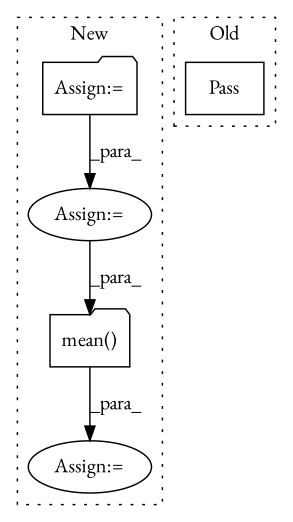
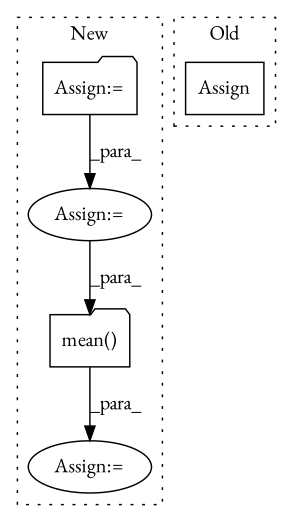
node "Pass": label "Pass" -> "Assign"
